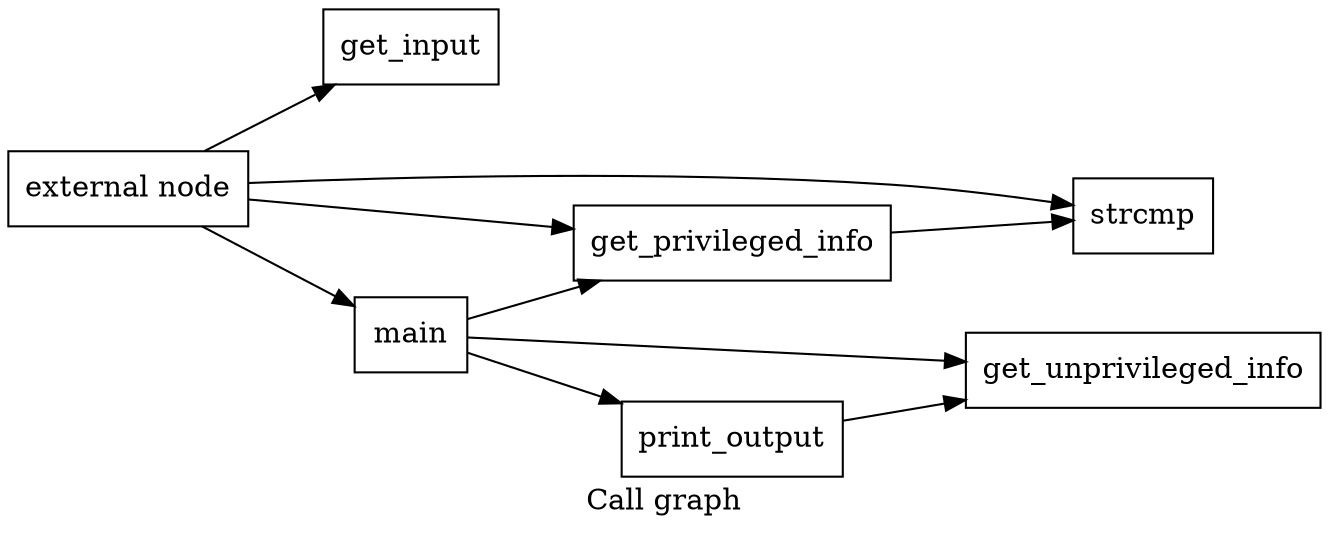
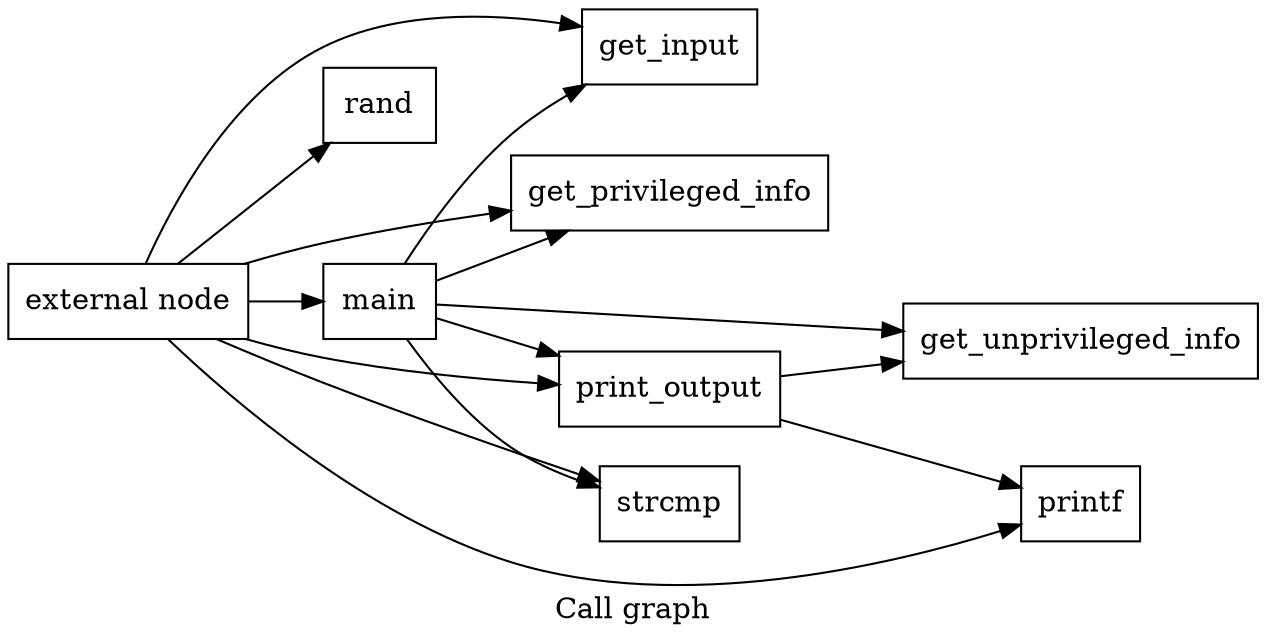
node "rand": added
edge "main" -> "get_input": added
edge "get_privileged_info" -> "strcmp": now "main" -> "strcmp"
edge "external node" -> "print_output": added
node "printf": added
